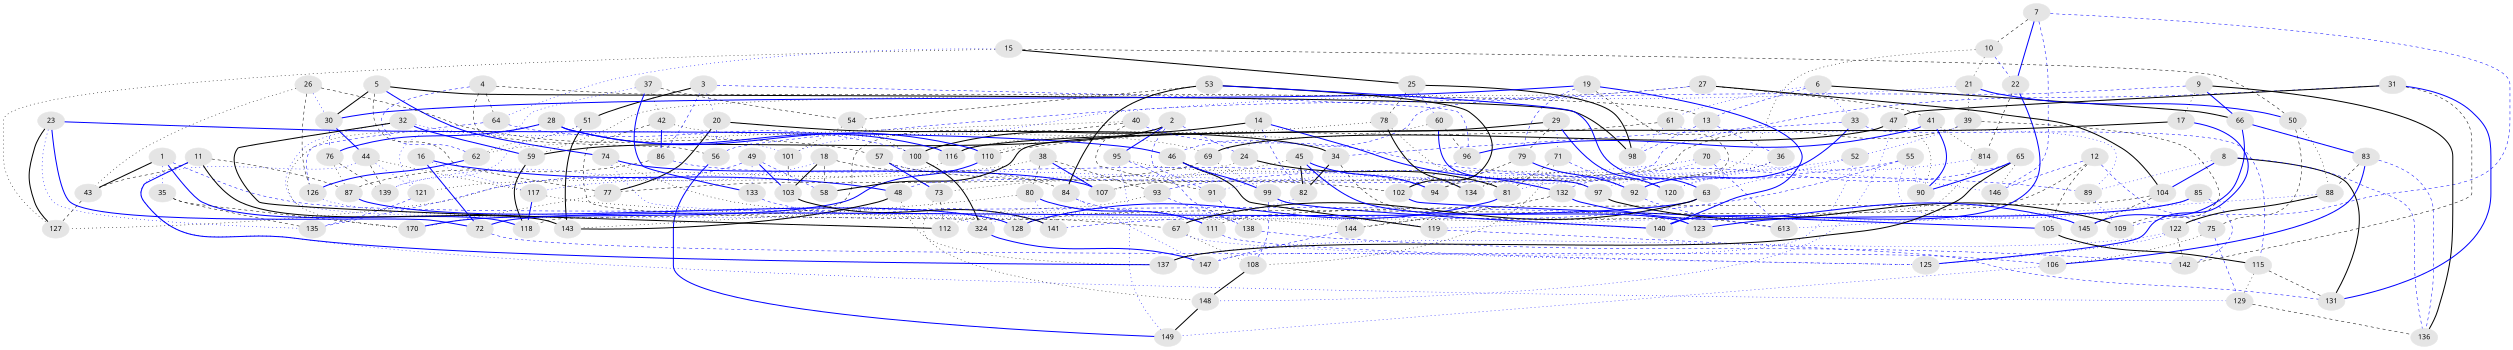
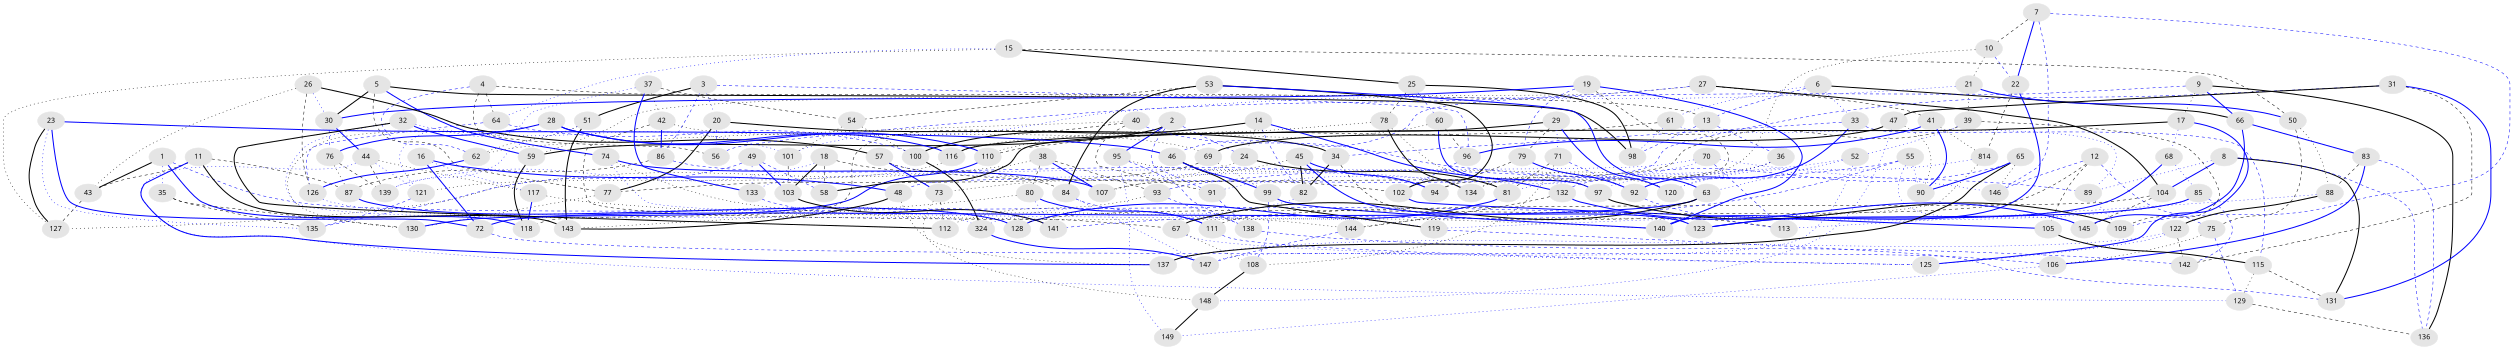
edge "26" -- "57": style dashed -> bold
node "68": added
edge "70" -- "117": now "70" -- "133"
node "170": label "170" -> "130"
node "613": label "613" -> "113"
edge "56" -- "149": removed
